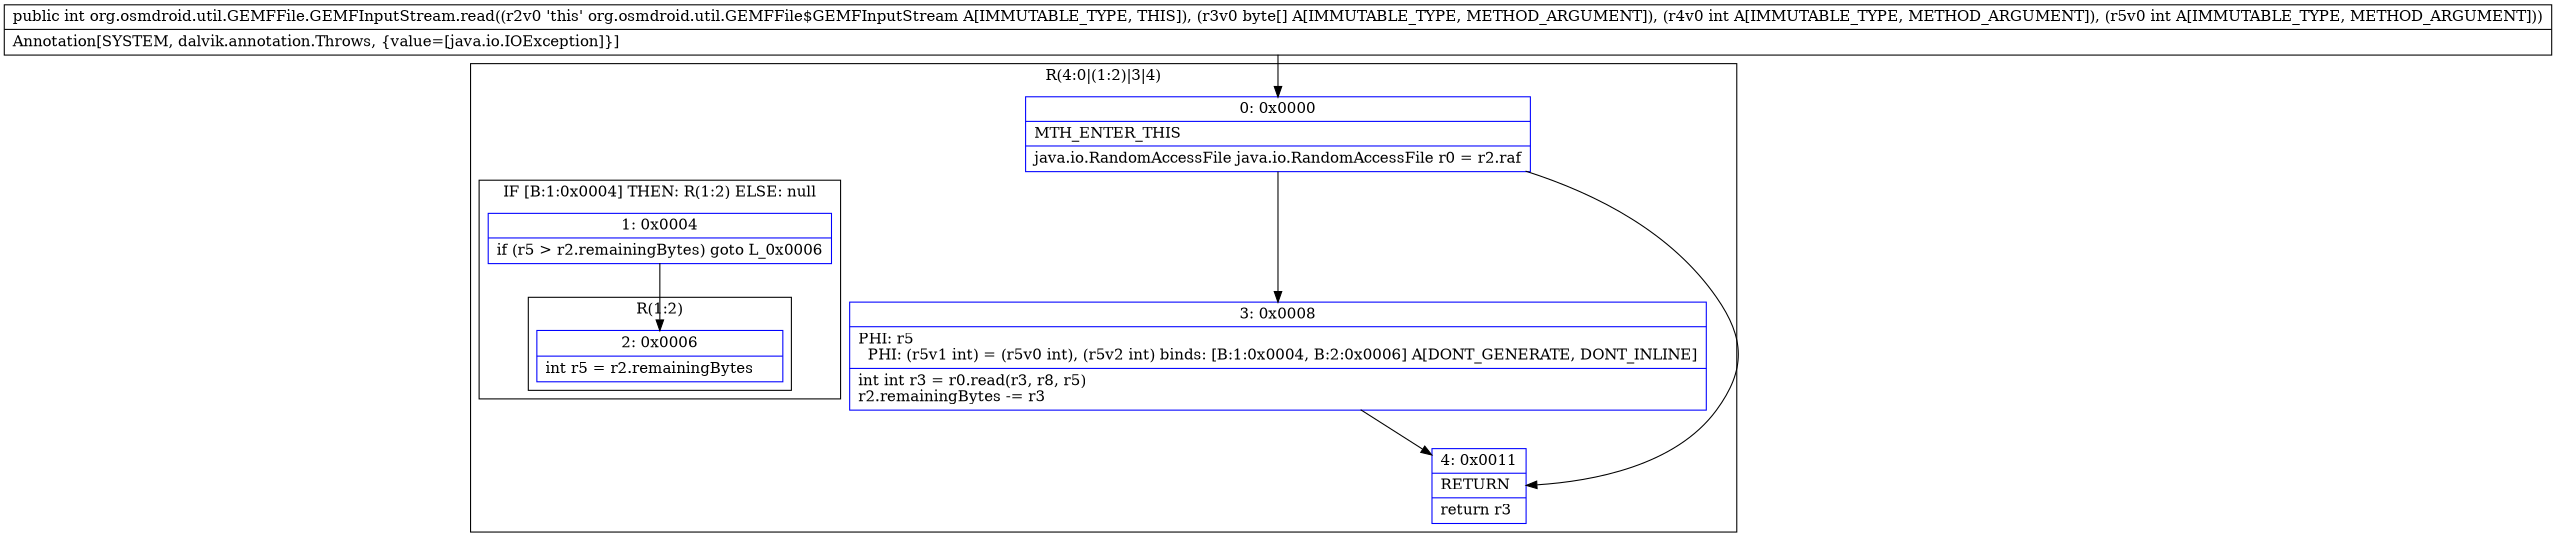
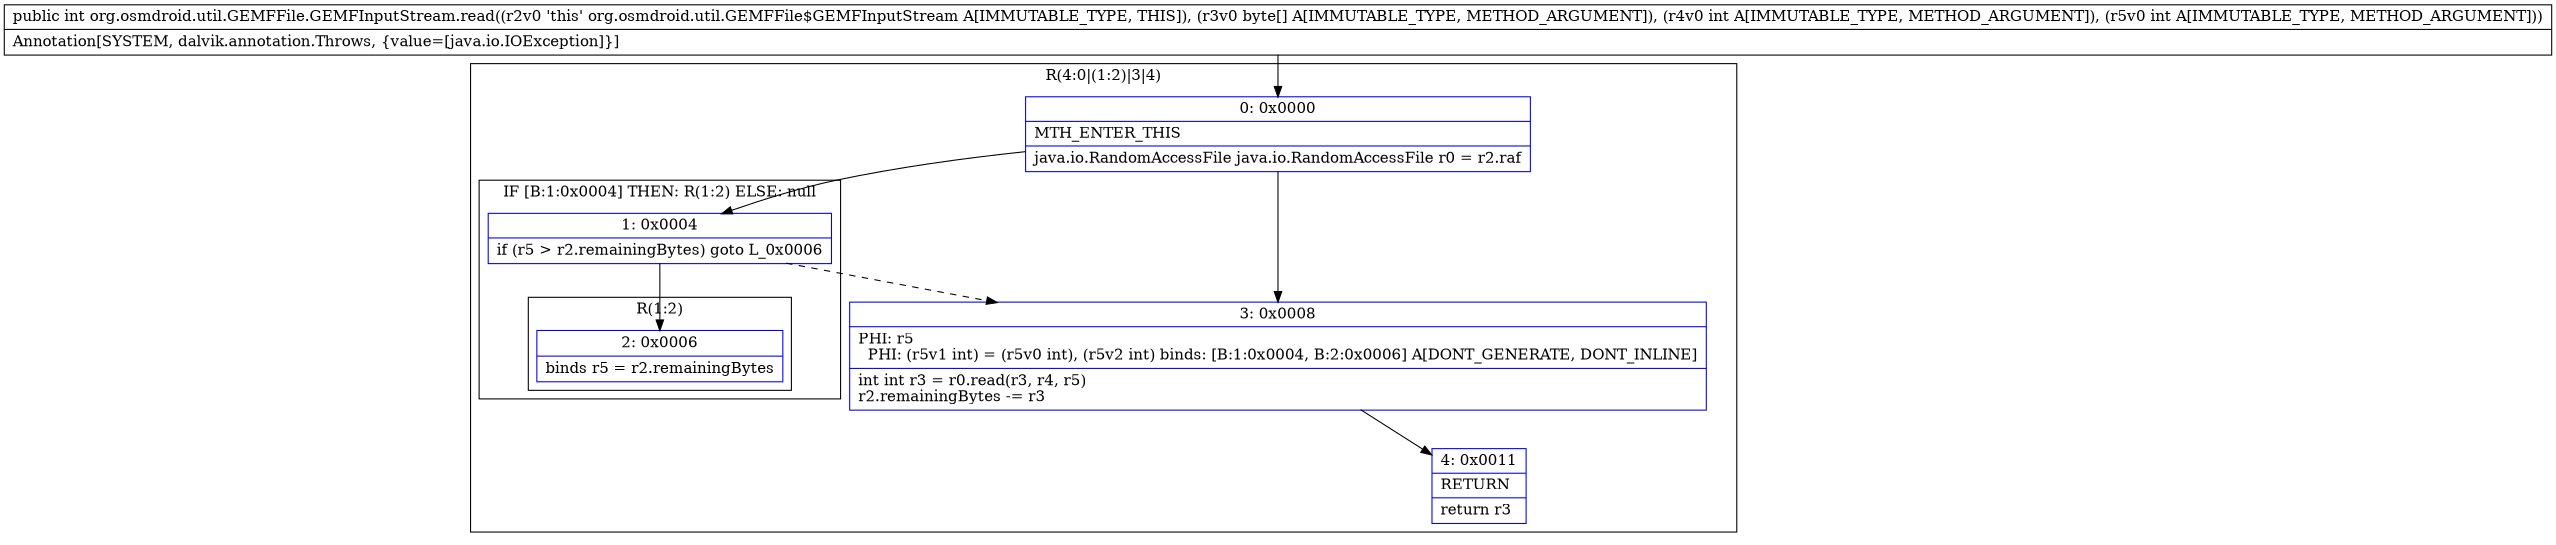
edge "1: 0x0004" -> "3: 0x0008": added
edge "0: 0x0000" -> "4: 0x0011": now "0: 0x0000" -> "1: 0x0004"
node "2: 0x0006": text "int r5 = r2.remainingBytes" -> "binds r5 = r2.remainingBytes"
node "3: 0x0008": text "int int r3 = r0.read(r3, r8, r5)" -> "int int r3 = r0.read(r3, r4, r5)"
